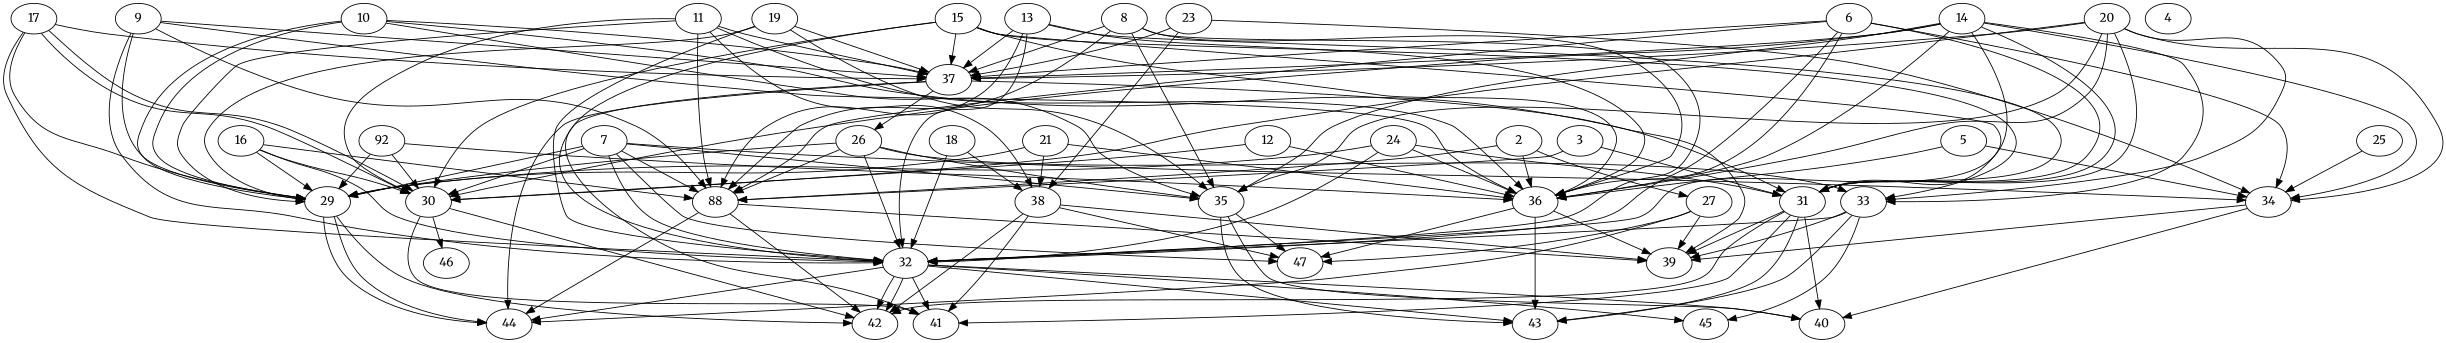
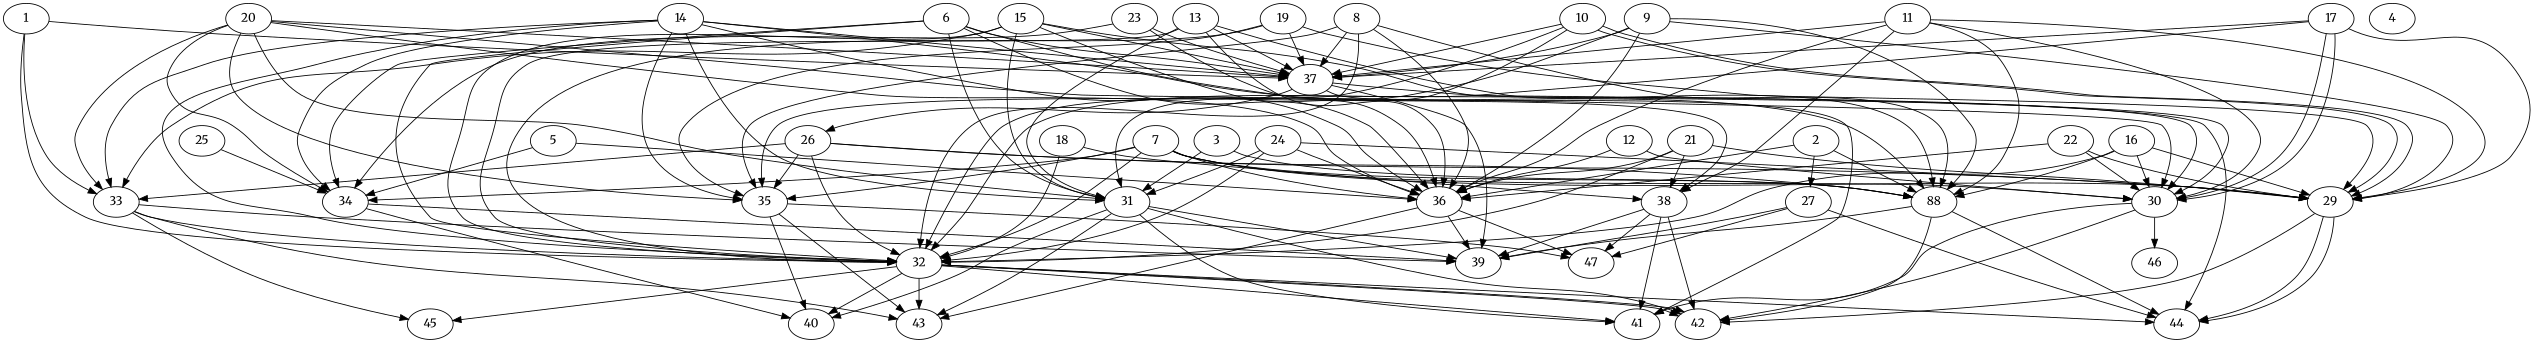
node "1": added
node "92": label "92" -> "22"
edge "21" -> "32": added
edge "7" -> "47": now "7" -> "36"
